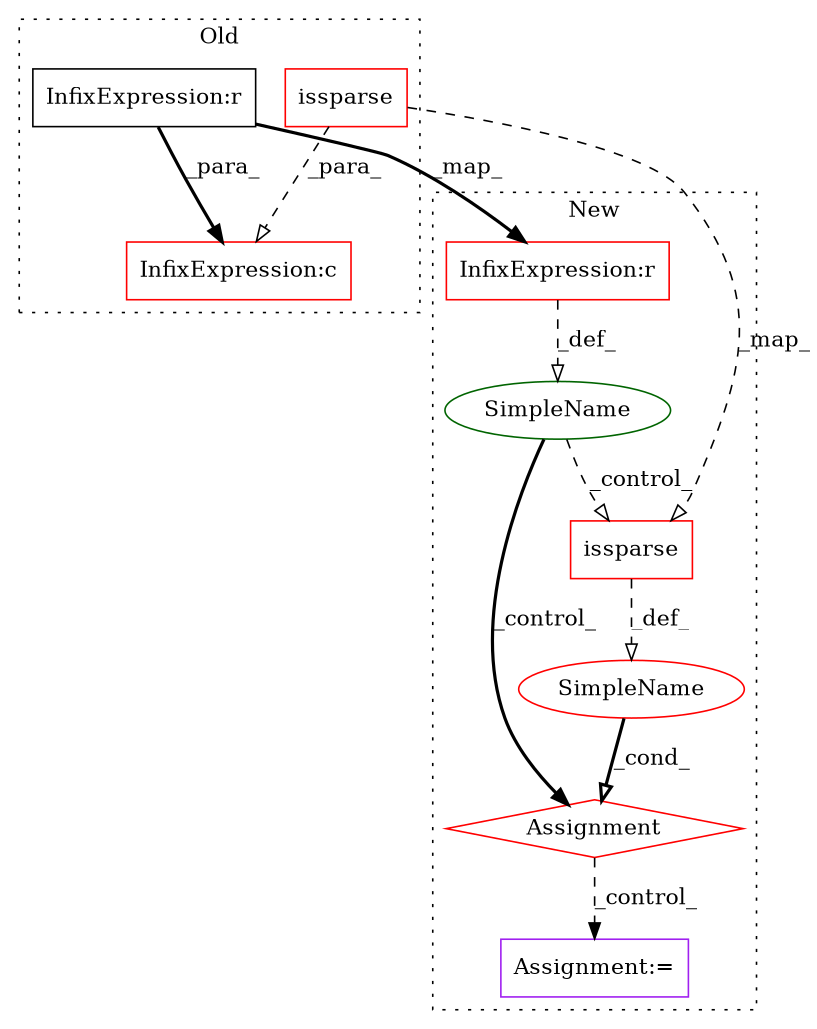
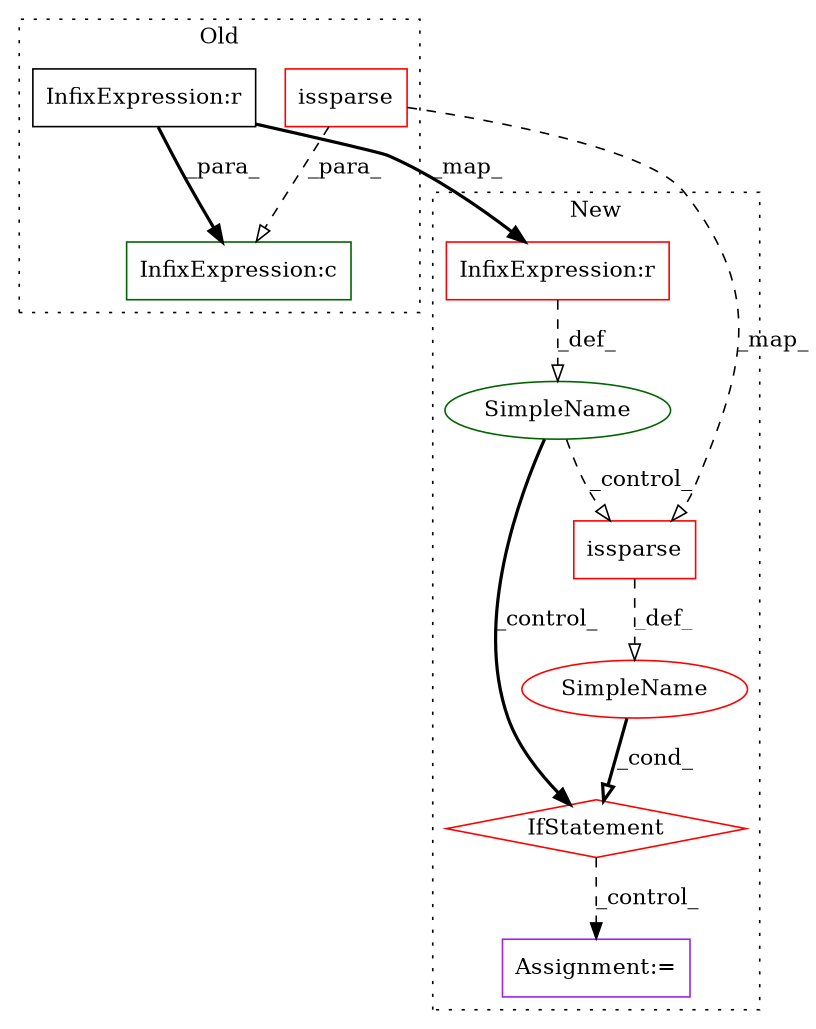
node "InfixExpression:c": color red -> darkgreen
node "Assignment": label "Assignment" -> "IfStatement"
